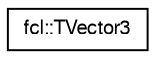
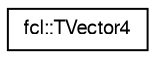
node "fcl::TVector3": label "fcl::TVector3" -> "fcl::TVector4"
